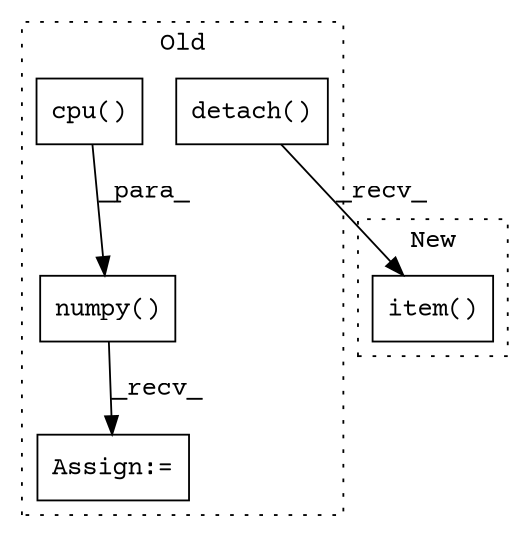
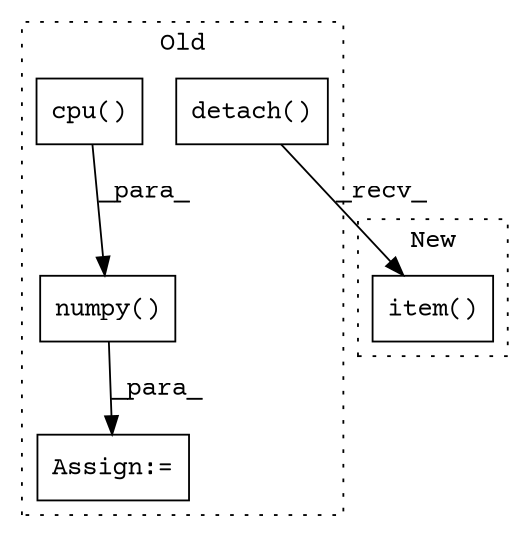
edge "numpy()" -> "Assign:=": label "_recv_" -> "_para_"
